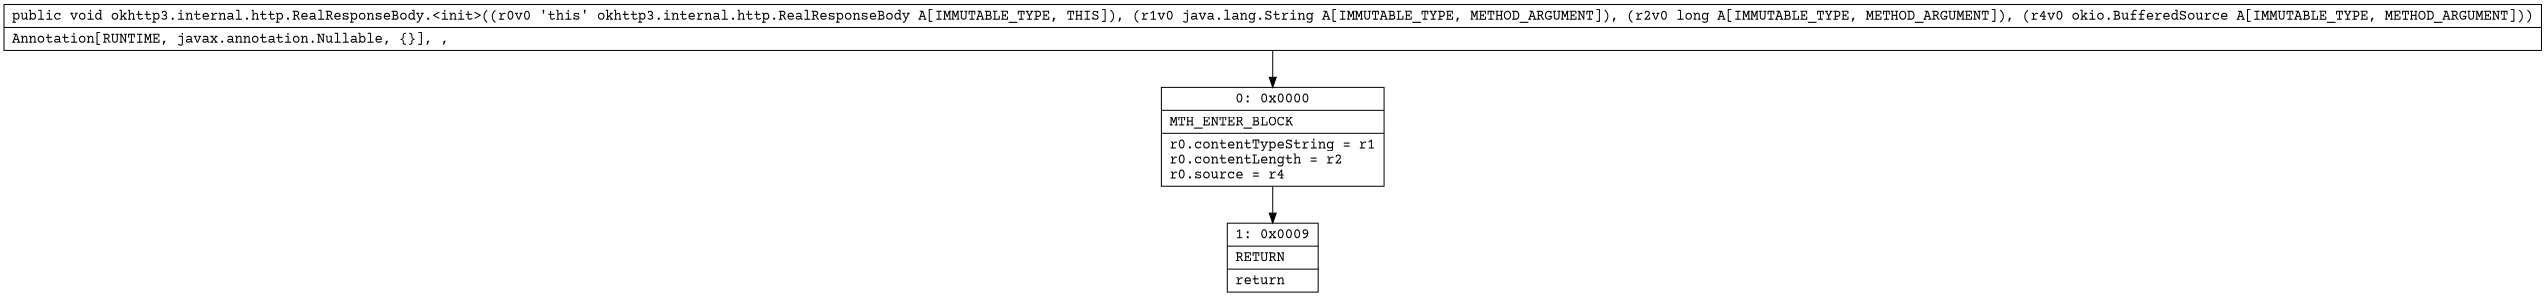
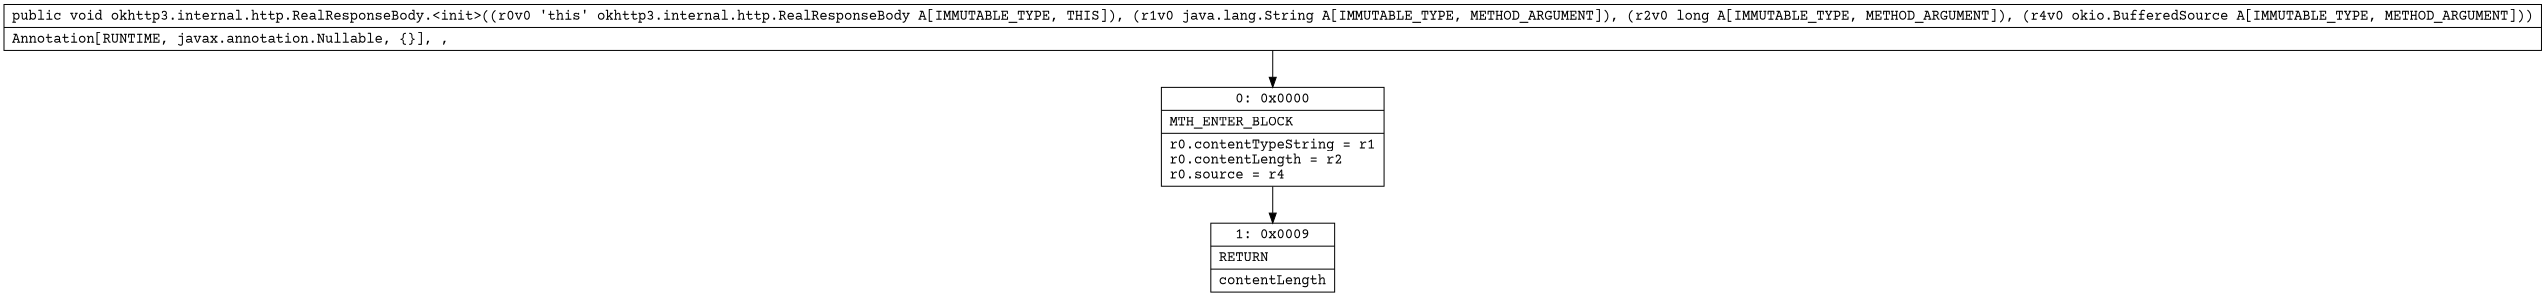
node "1: 0x0009": text "return" -> "contentLength"
